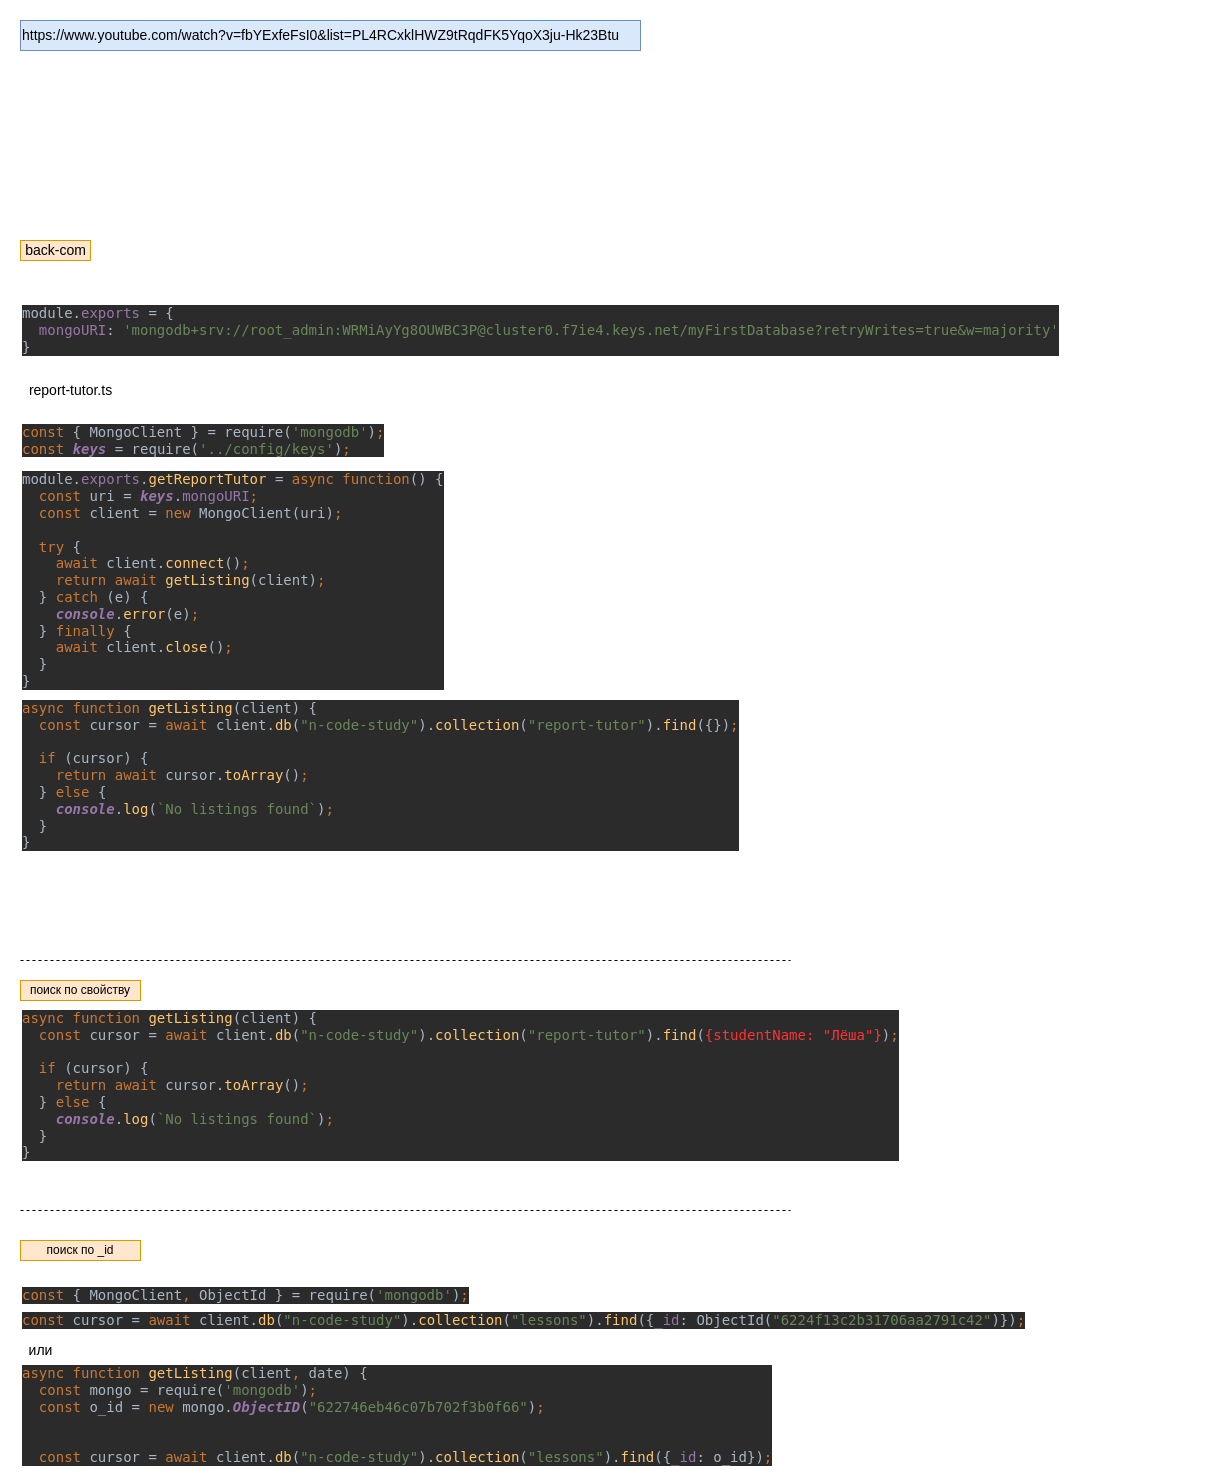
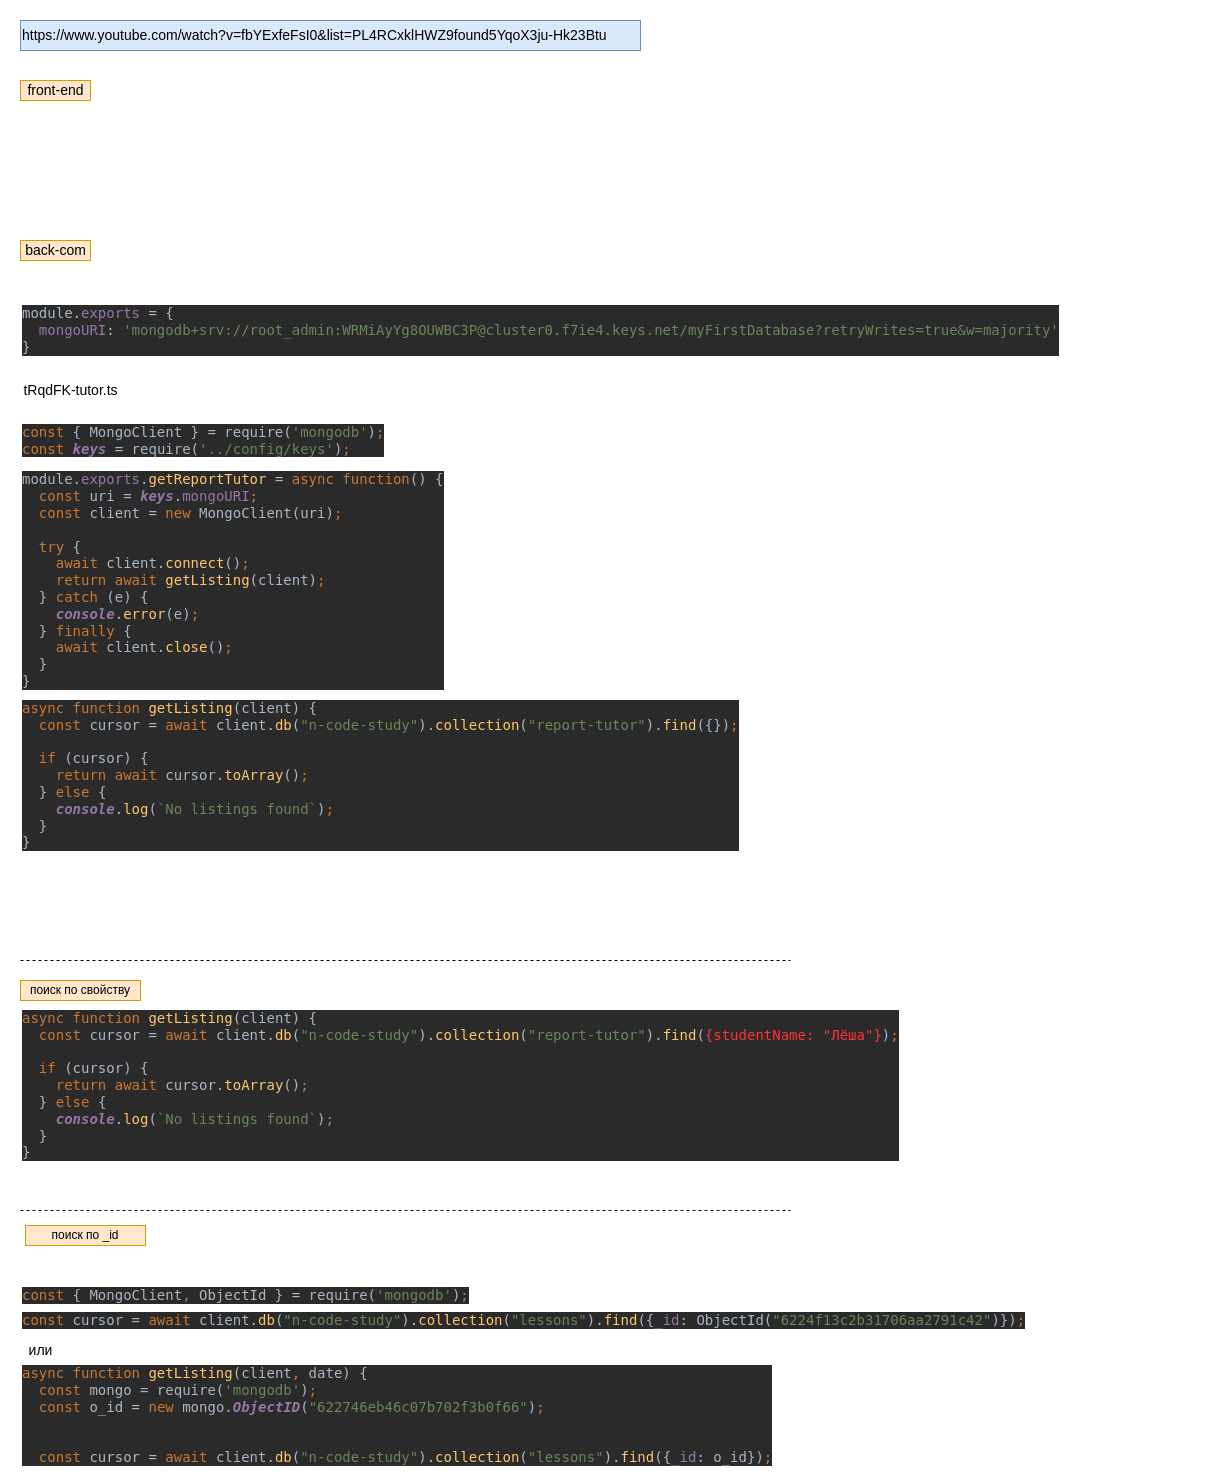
node "https://www.youtube.com/watch?v=fbYExfeFsI0&list=PL4RCxklHWZ9tRqdFK5YqoX3ju-Hk23Btu": label "https://www.youtube.com/watch?v=fbYExfeFsI0&list=PL4RCxklHWZ9tRqdFK5YqoX3ju-Hk23Btu" -> "https://www.youtube.com/watch?v=fbYExfeFsI0&list=PL4RCxklHWZ9found5YqoX3ju-Hk23Btu"
node "front-end": added
node "report-tutor.ts": label "report-tutor.ts" -> "tRqdFK-tutor.ts"
node "поиск по _id": moved (81, 1251) -> (86, 1236)
